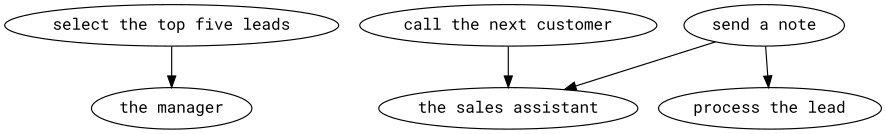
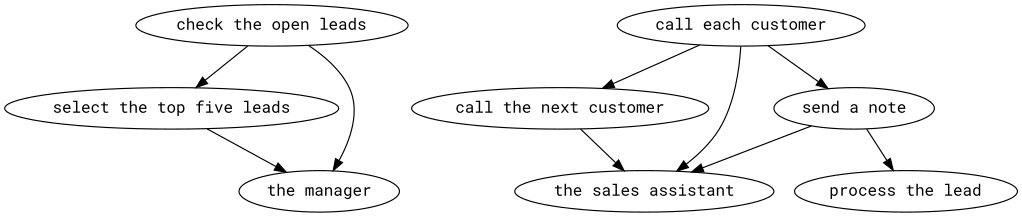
node "check the open leads": added
node "call each customer": added
